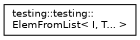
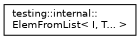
node "testing::testing:: ElemFromList< I, T... >": label "testing::testing:: ElemFromList< I, T... >" -> "testing::internal:: ElemFromList< I, T... >"
